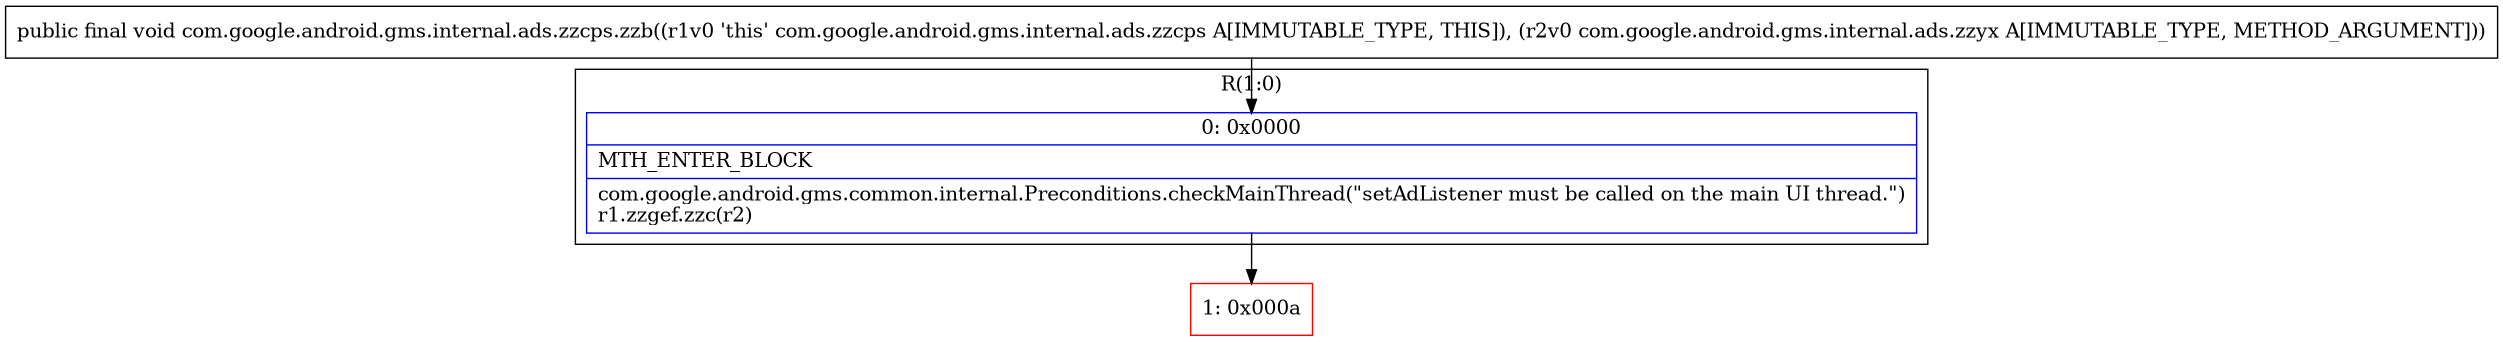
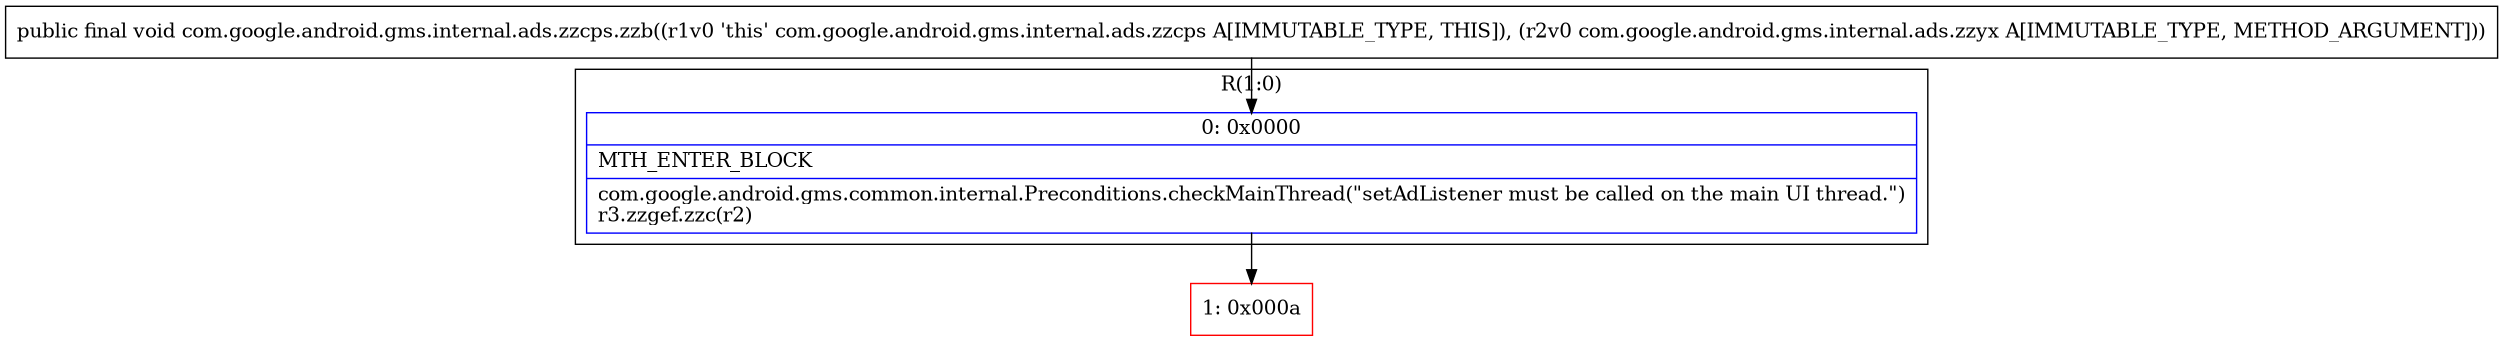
node "0: 0x0000": text "r1.zzgef.zzc(r2)" -> "r3.zzgef.zzc(r2)"
